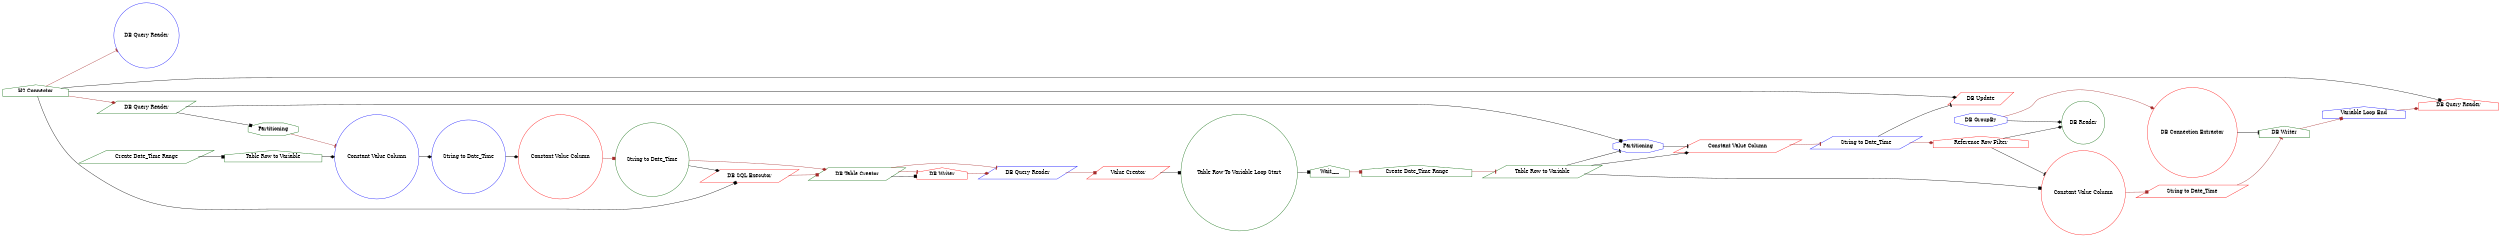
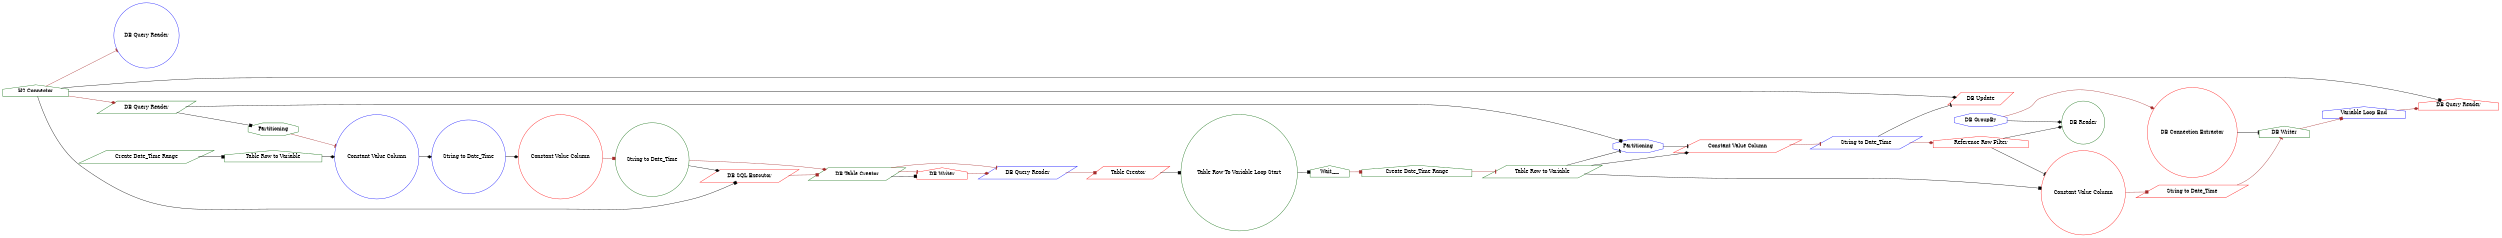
node "Value Creator": label "Value Creator" -> "Table Creator"
